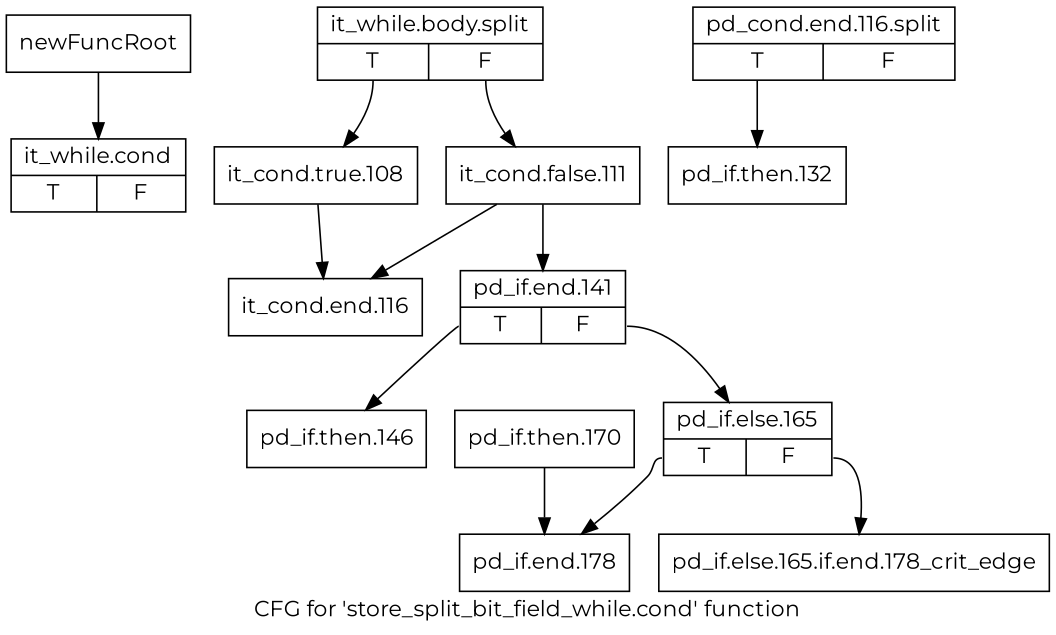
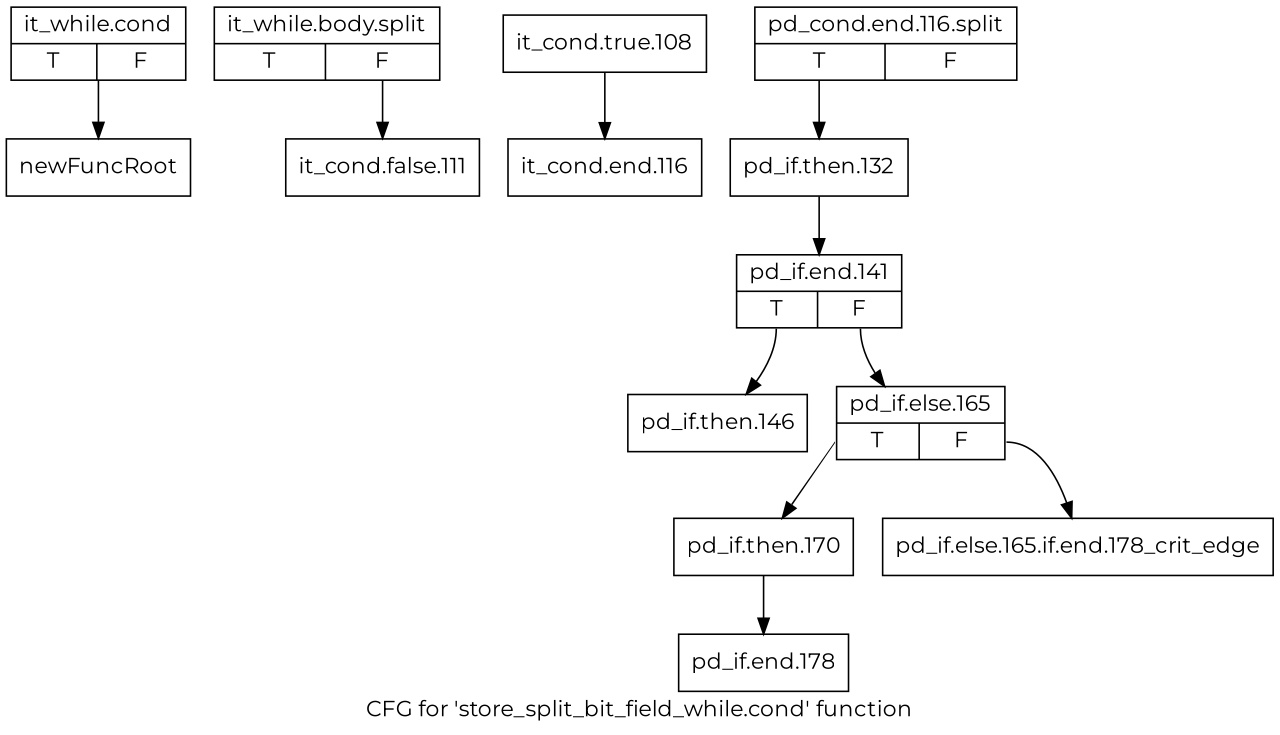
edge "newFuncRoot" -> "it_while.cond": reversed
edge "it_while.body.split" -> "it_cond.true.108": removed
edge "it_cond.false.111" -> "pd_if.end.141": now "pd_if.then.132" -> "pd_if.end.141"
edge "it_cond.false.111" -> "it_cond.end.116": removed
edge "pd_if.else.165" -> "pd_if.end.178": now "pd_if.else.165" -> "pd_if.then.170"
